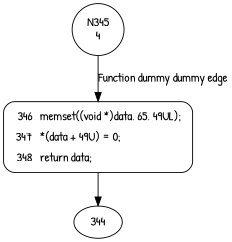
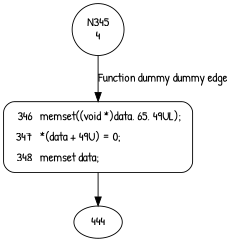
node "346": text "return data;" -> "memset data;"
node "344": label "344" -> "444"
